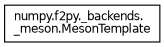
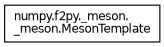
node "numpy.f2py._backends. _meson.MesonTemplate": label "numpy.f2py._backends. _meson.MesonTemplate" -> "numpy.f2py._meson. _meson.MesonTemplate"
